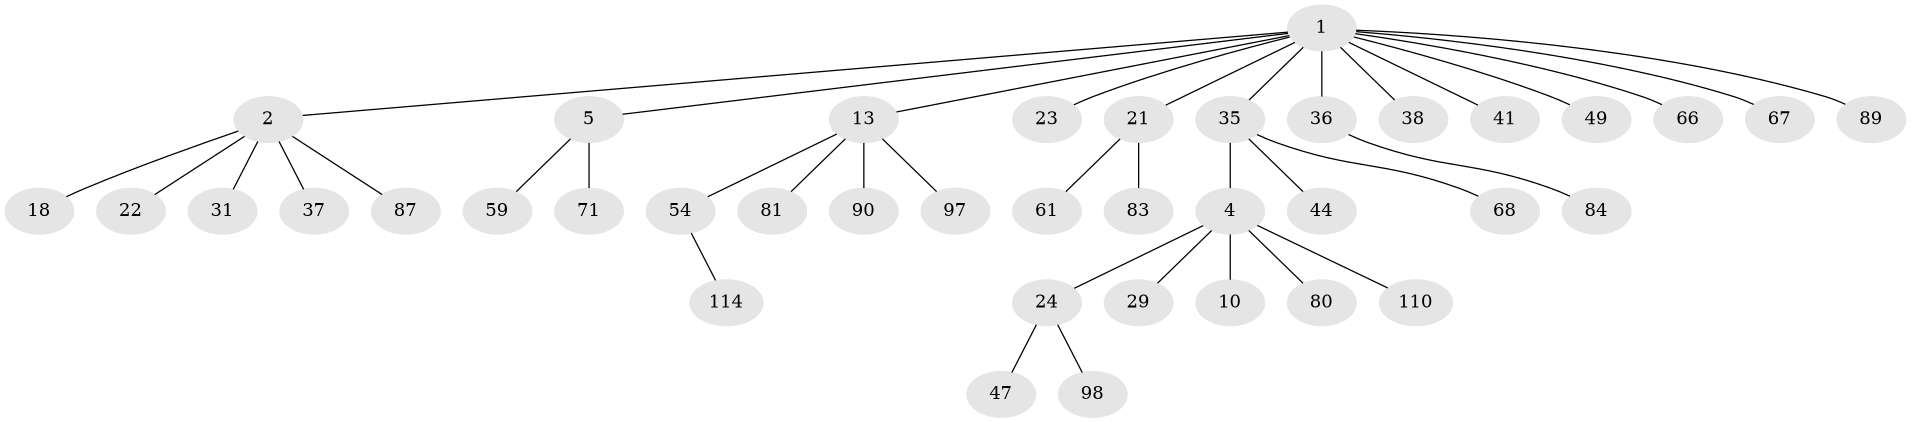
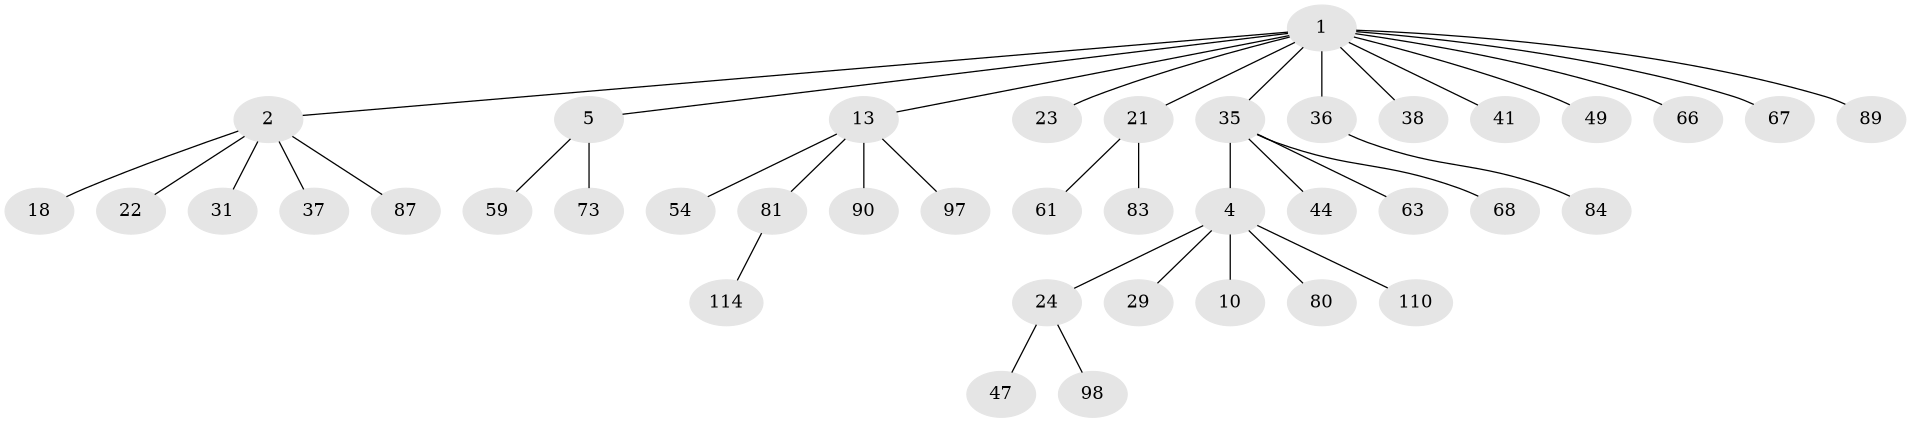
node "71": label "71" -> "73"
node "63": added
edge "54" -- "114": now "81" -- "114"
